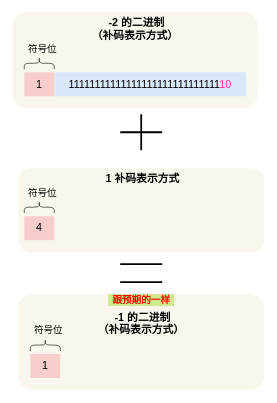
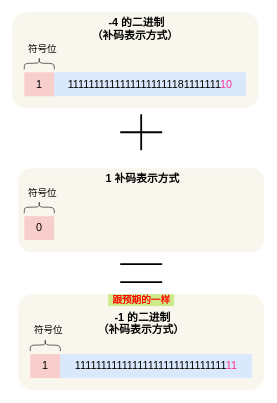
node "-2 的二进制 （补码表示方式）": label "-2 的二进制 （补码表示方式）" -> "-4 的二进制 （补码表示方式）"
node "1111111111111111111111111111110": label "1111111111111111111111111111110" -> "1111111111111111111118111111110"
node "4": label "4" -> "0"
node "1111111111111111111111111111111": added
